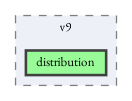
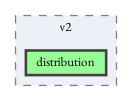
cluster "v9": label "v9" -> "v2"
